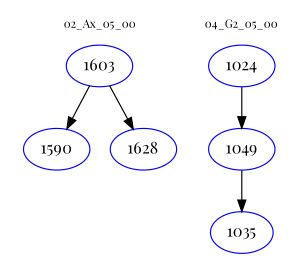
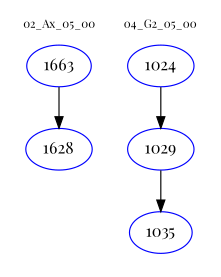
node "1603": label "1603" -> "1663"
node "1590": removed
node "1049": label "1049" -> "1029"
